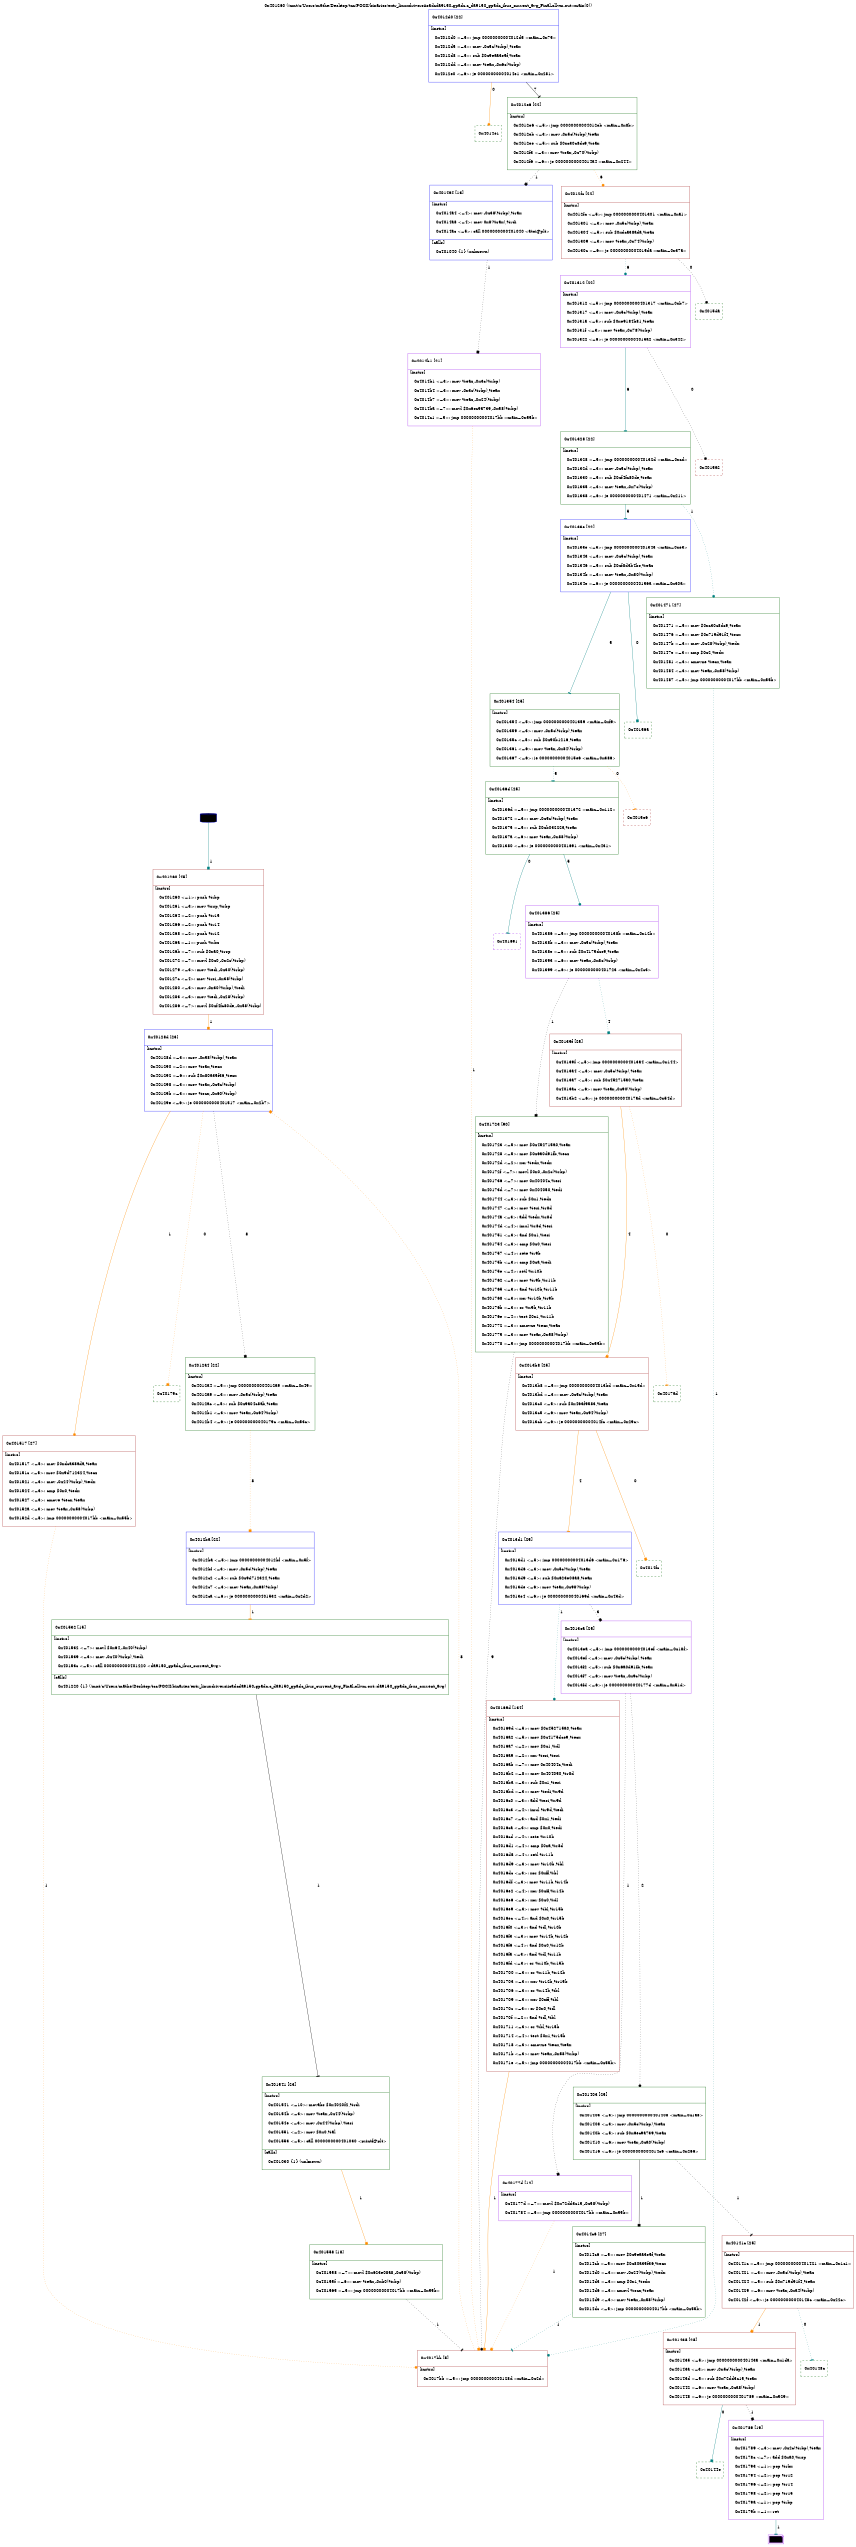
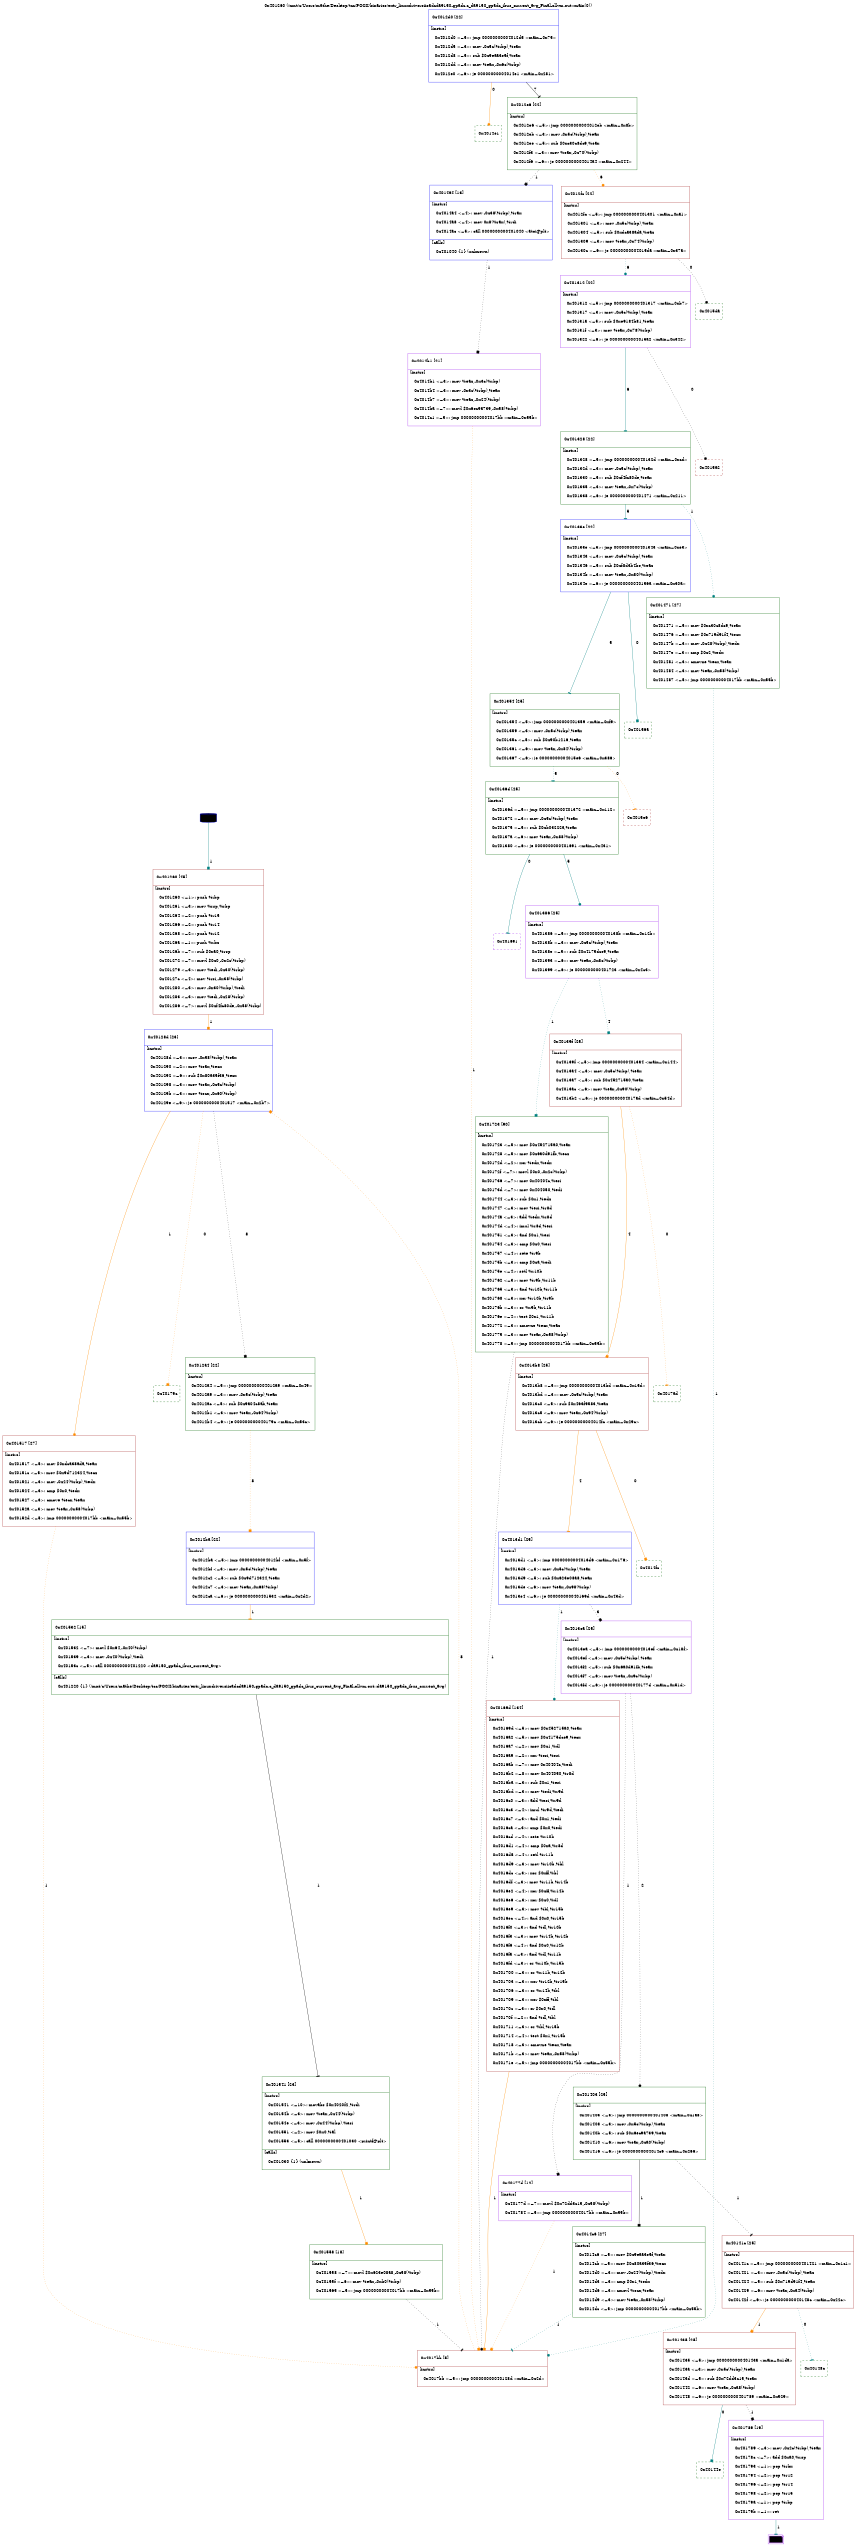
edge "0x401386 [25]" -> "0x401723 [90]": color black -> teal
edge "0x401723 [90]" -> "0x4017bb [5]": label " 9" -> " 1"
